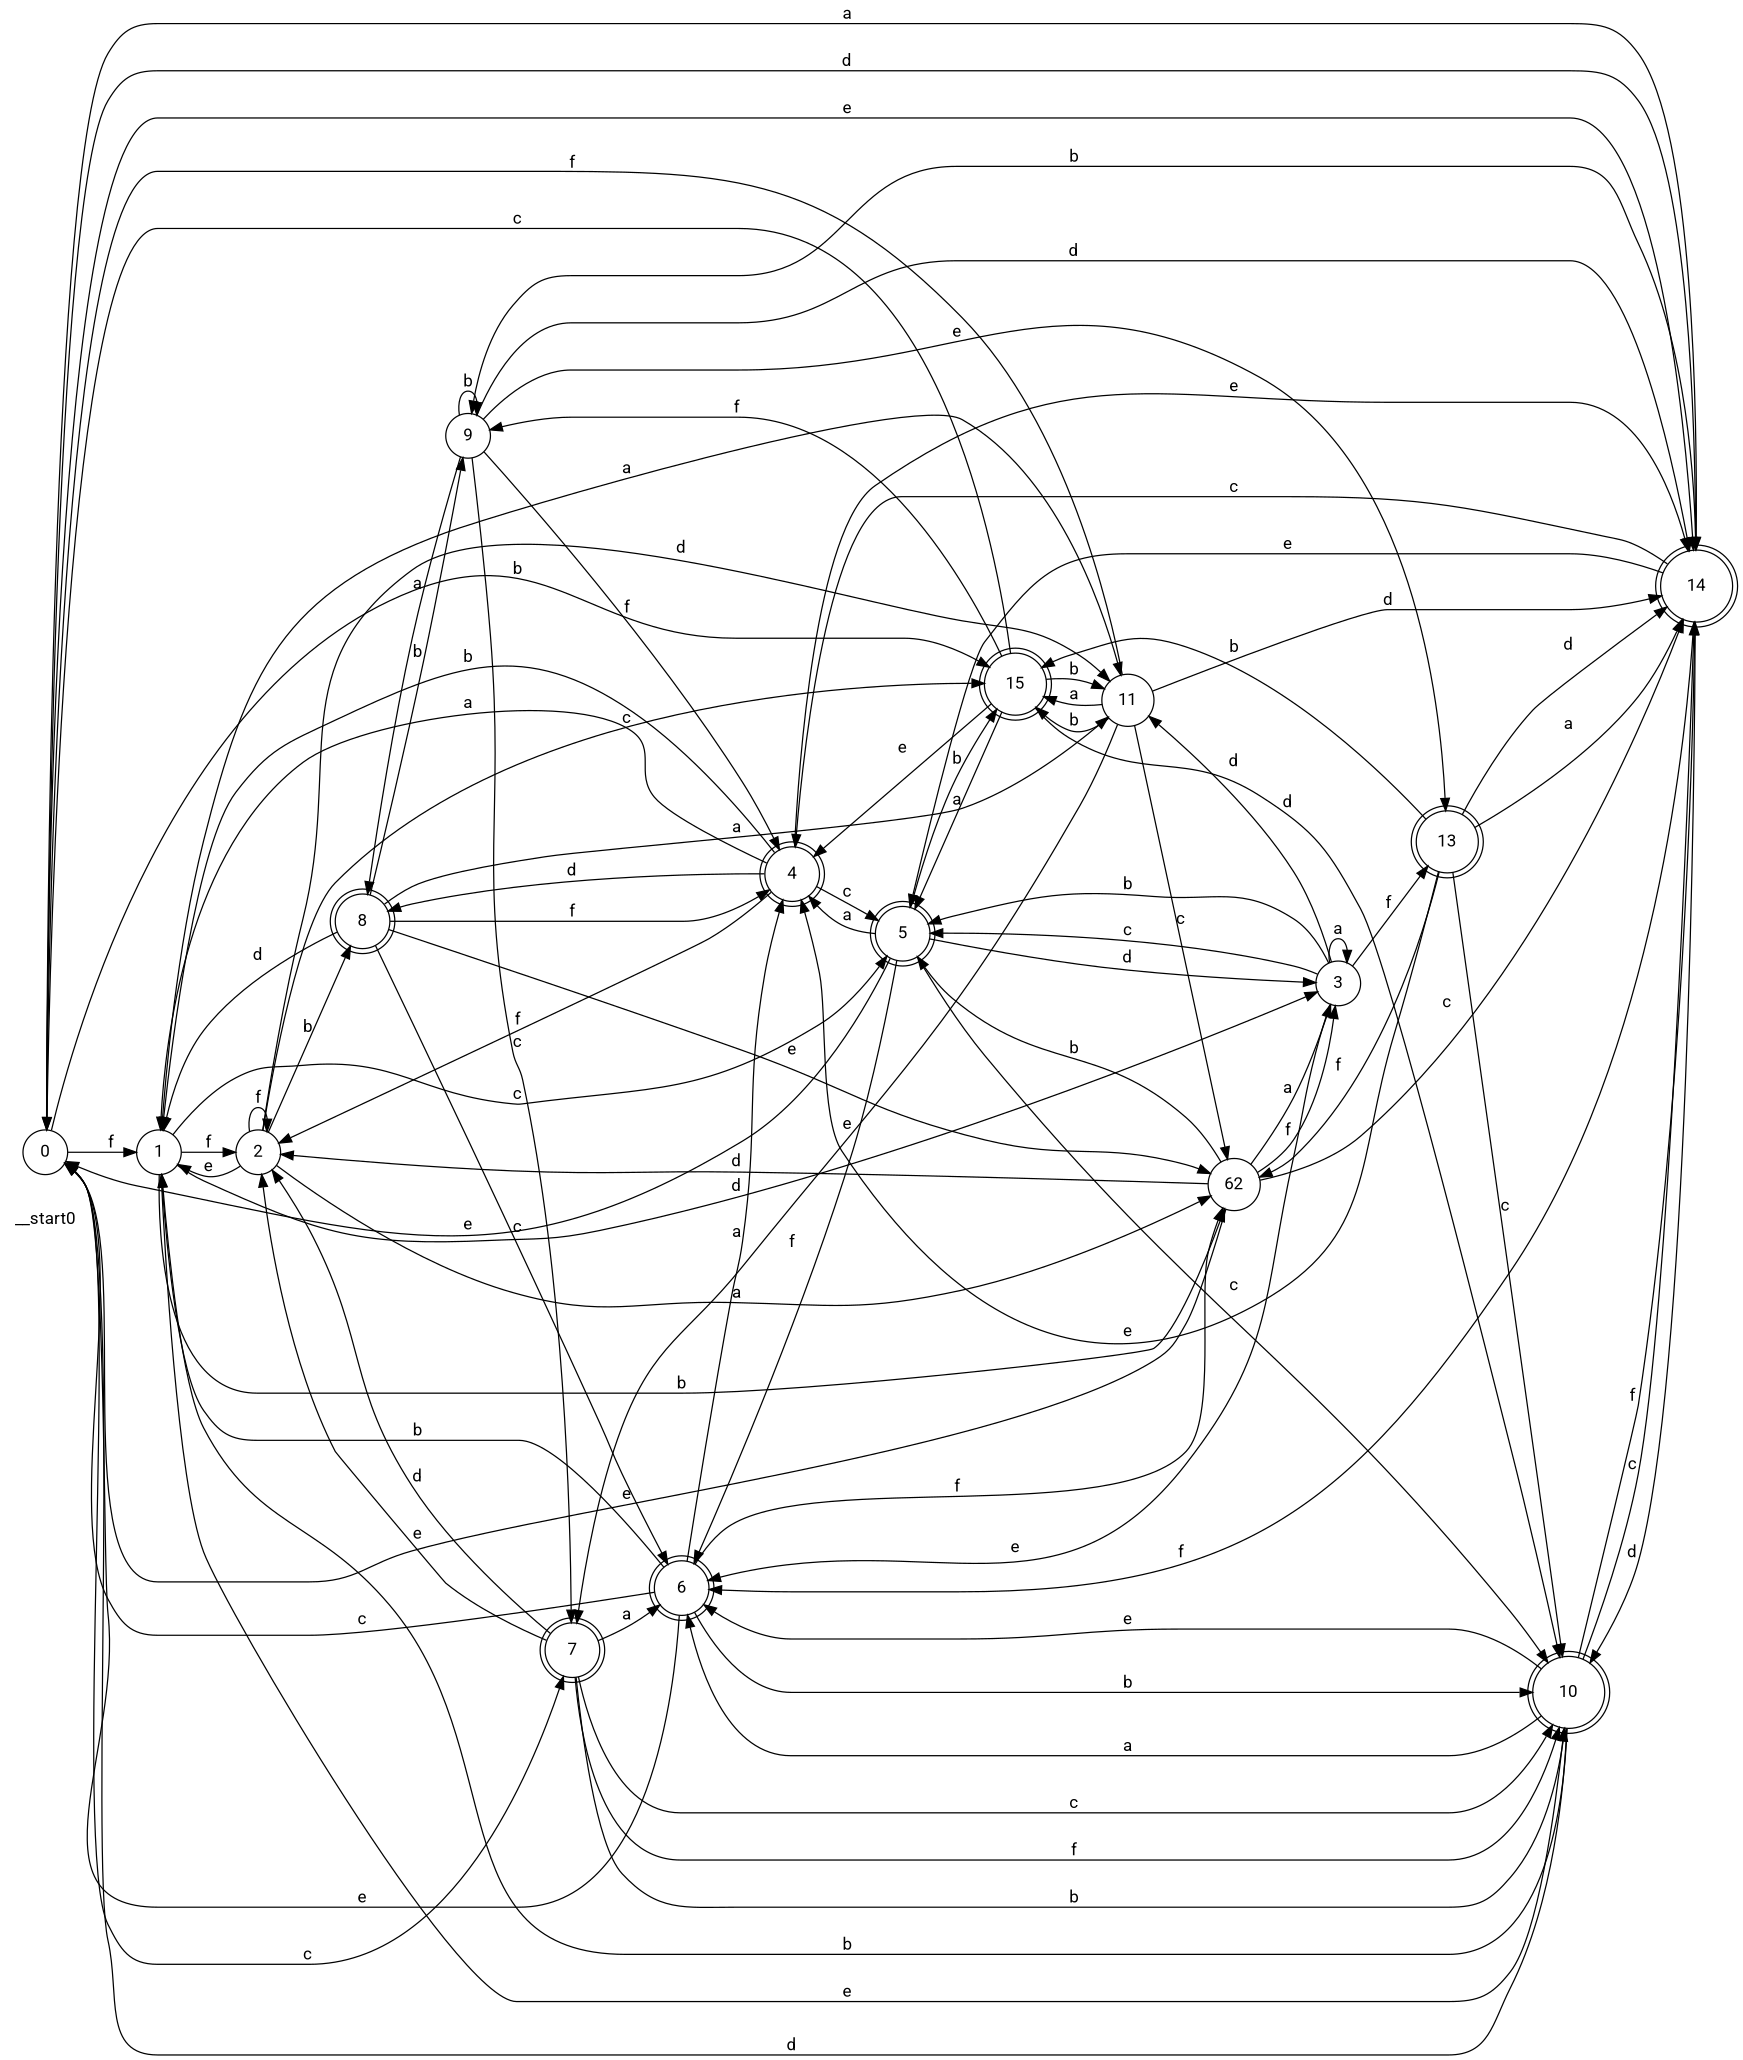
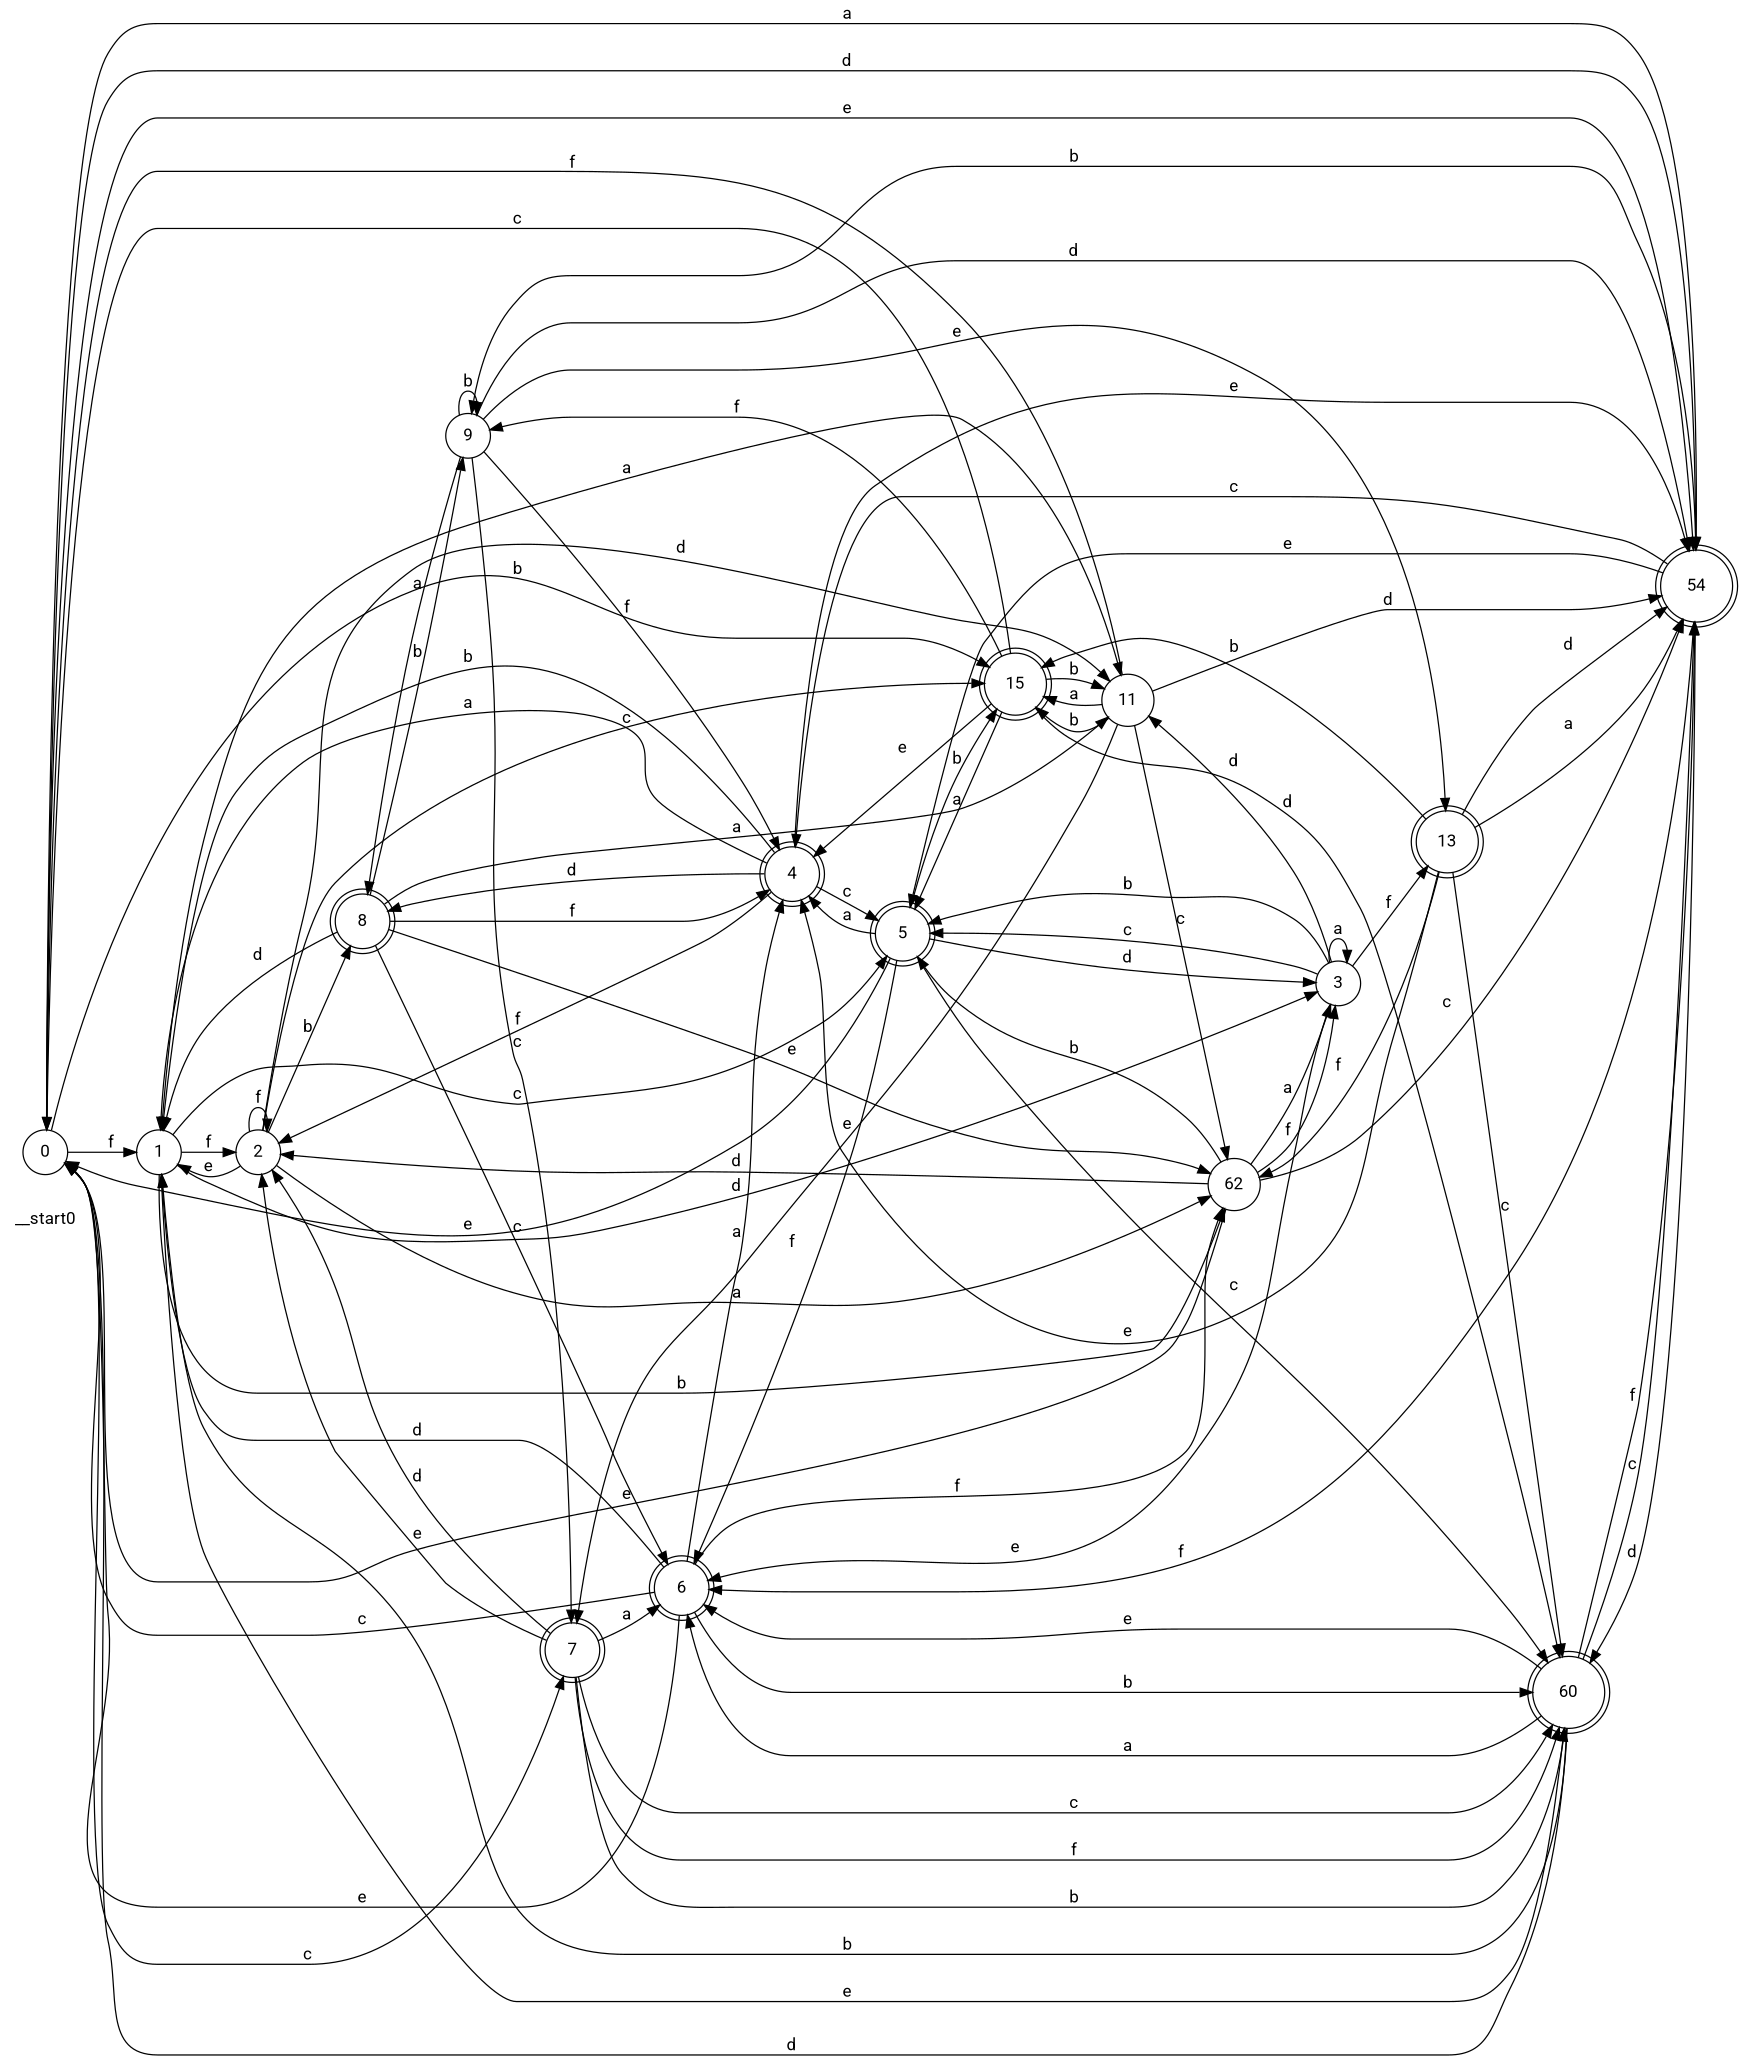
node "14": label "14" -> "54"
edge "6" -> "1": label "b" -> "d"
node "10": label "10" -> "60"
